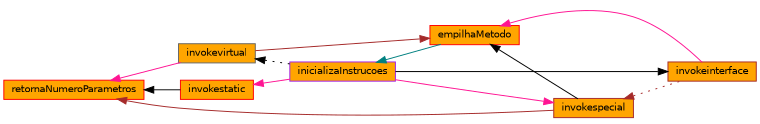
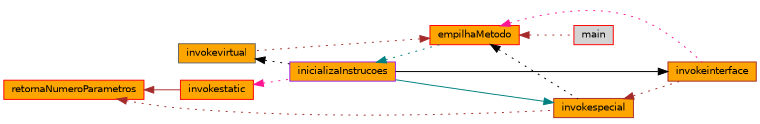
edge "invokeinterface" -> "empilhaMetodo": style solid -> dotted
node "main": added
edge "invokevirtual" -> "empilhaMetodo": style solid -> dotted
edge "empilhaMetodo" -> "inicializaInstrucoes": style solid -> dotted
edge "invokevirtual" -> "retornaNumeroParametros": removed
edge "invokespecial" -> "empilhaMetodo": style solid -> dotted
edge "inicializaInstrucoes" -> "invokestatic": style solid -> dotted
edge "invokestatic" -> "retornaNumeroParametros": color black -> brown
edge "inicializaInstrucoes" -> "invokespecial": color deeppink -> teal
edge "invokespecial" -> "retornaNumeroParametros": style solid -> dotted
